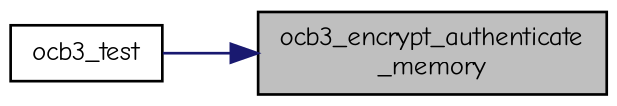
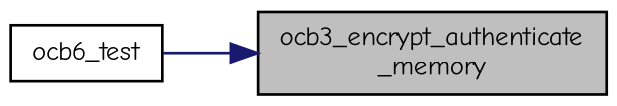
node "ocb3_test": label "ocb3_test" -> "ocb6_test"
